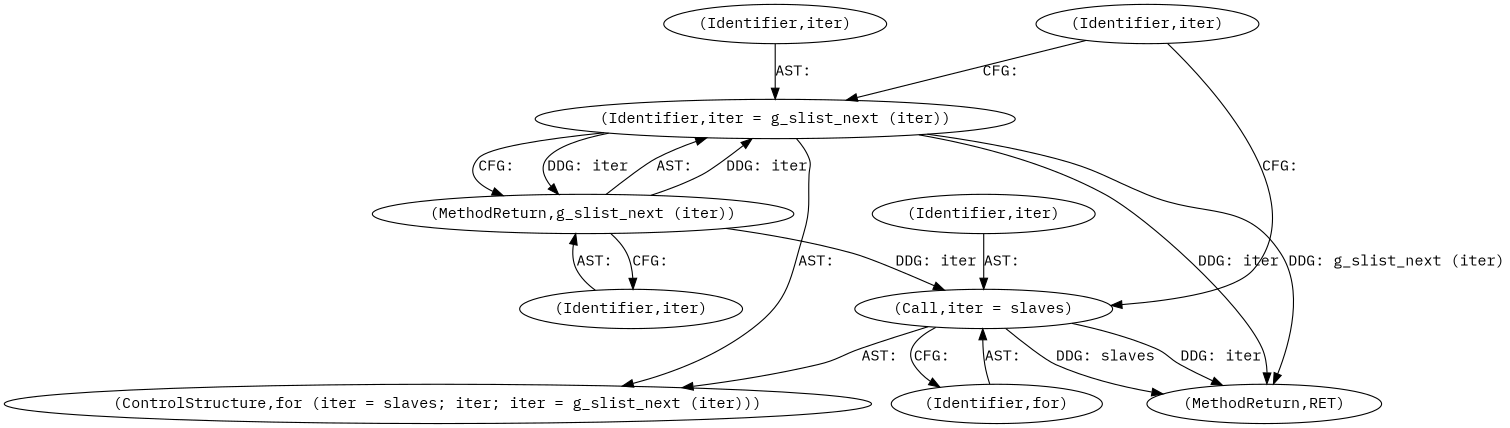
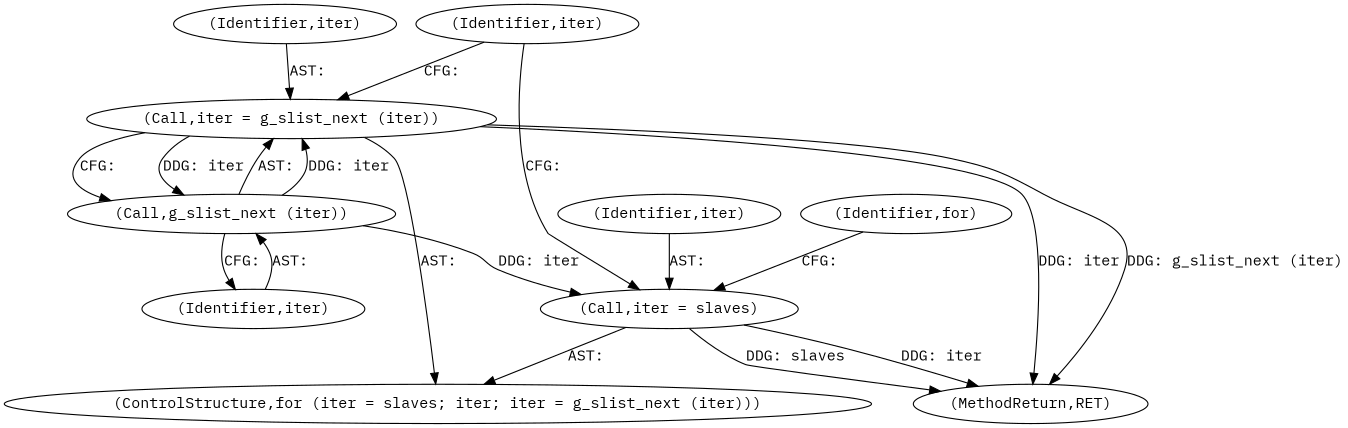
node "(Identifier,iter = g_slist_next (iter))": label "(Identifier,iter = g_slist_next (iter))" -> "(Call,iter = g_slist_next (iter))"
node "(MethodReturn,g_slist_next (iter))": label "(MethodReturn,g_slist_next (iter))" -> "(Call,g_slist_next (iter))"
edge "(Call,iter = slaves)" -> "(Identifier,for)": removed, label "CFG:"
edge "(Identifier,for)" -> "(Call,iter = slaves)": label "AST: " -> "CFG: "
